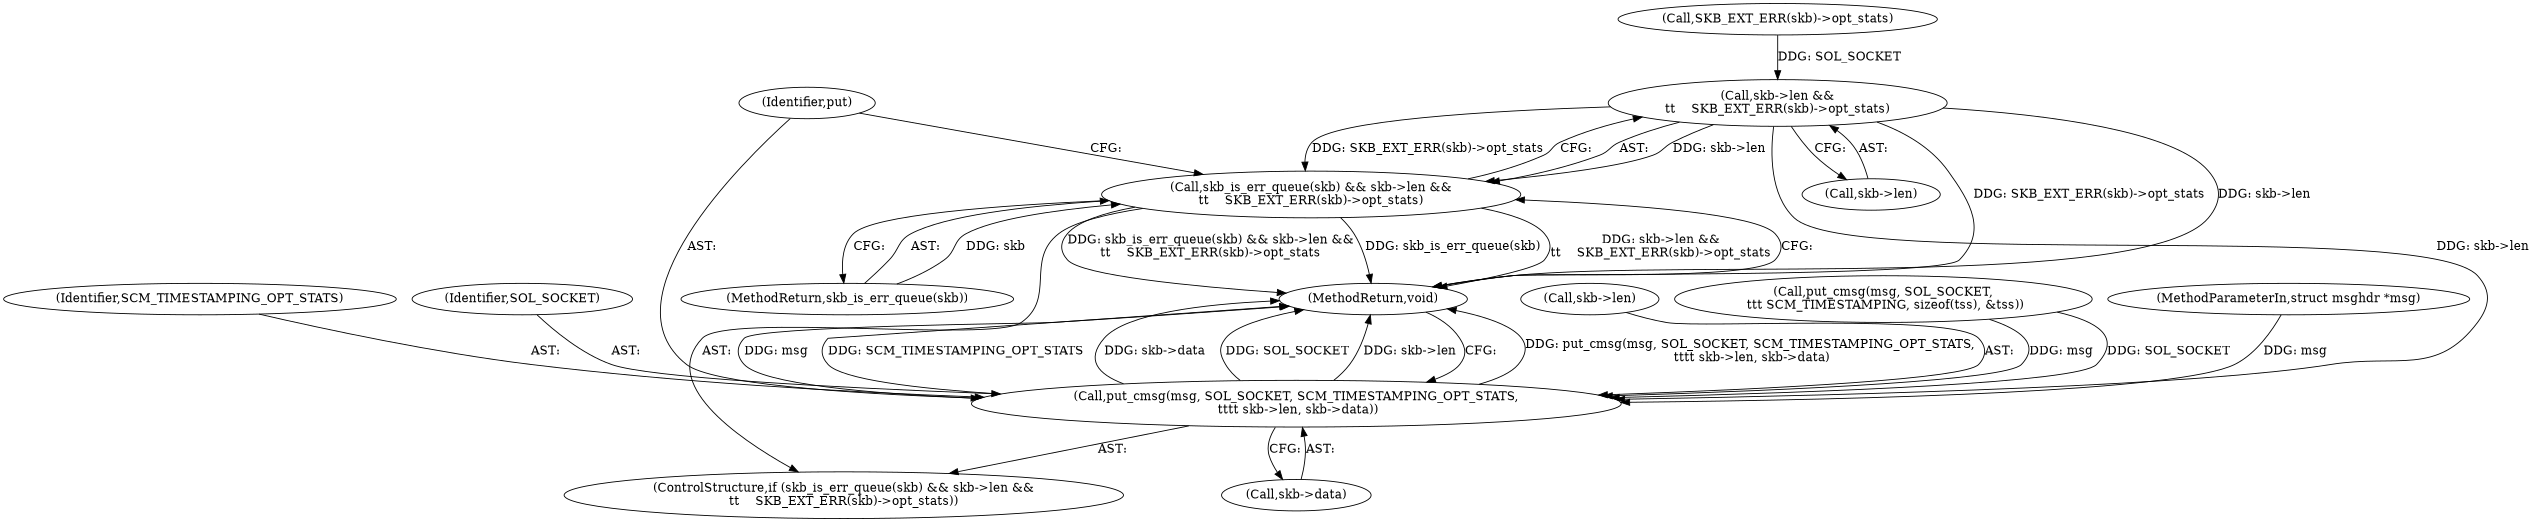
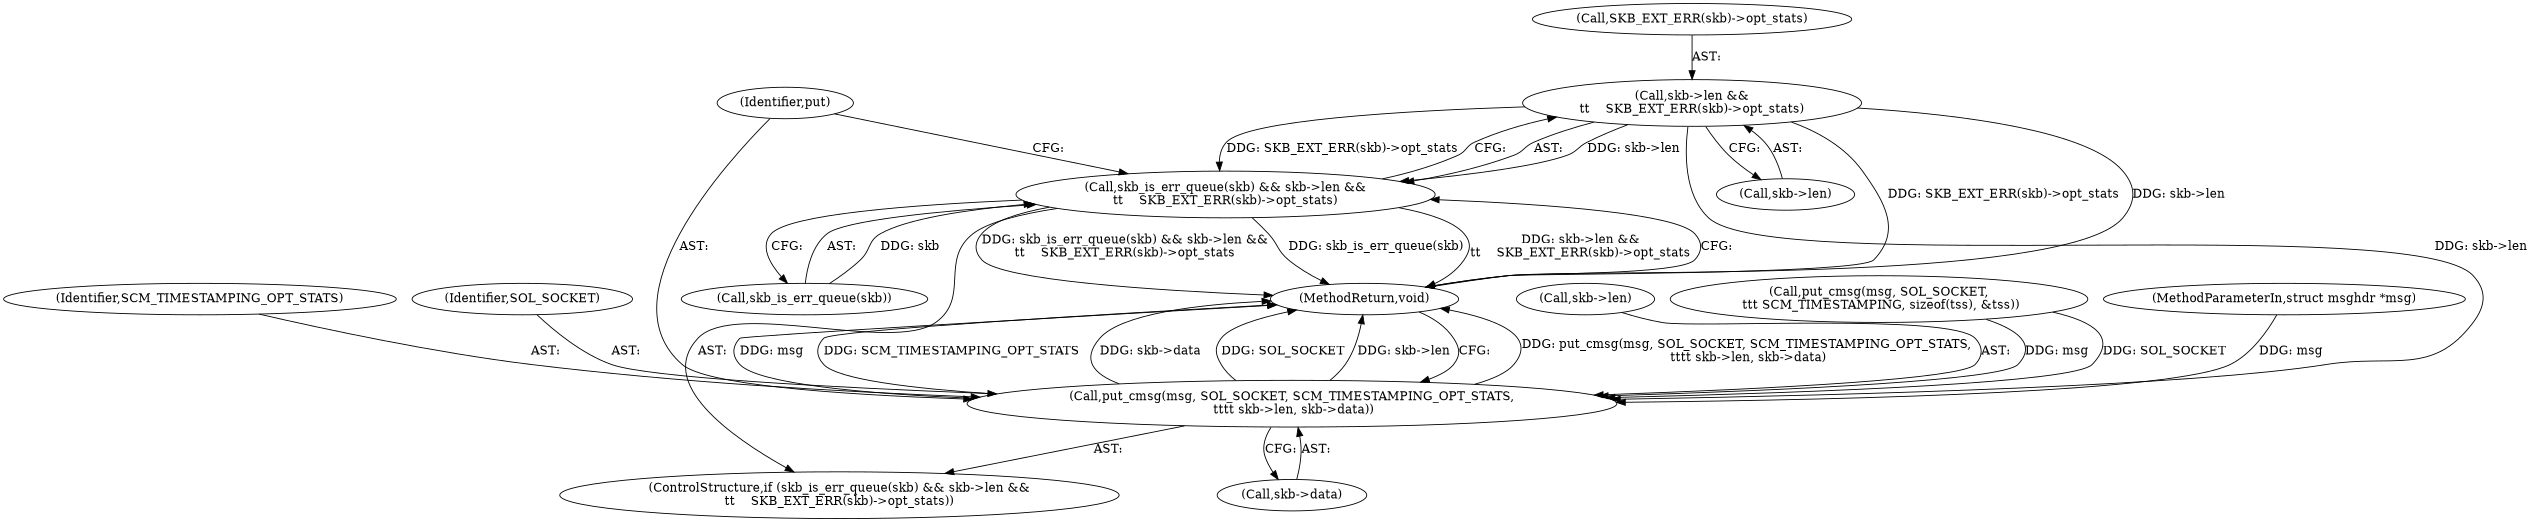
edge "(Call,SKB_EXT_ERR(skb)->opt_stats)" -> "(Call,skb->len && tt    SKB_EXT_ERR(skb)->opt_stats)": label "DDG: SOL_SOCKET" -> "AST: "
node "(MethodReturn,skb_is_err_queue(skb))": label "(MethodReturn,skb_is_err_queue(skb))" -> "(Call,skb_is_err_queue(skb))"
